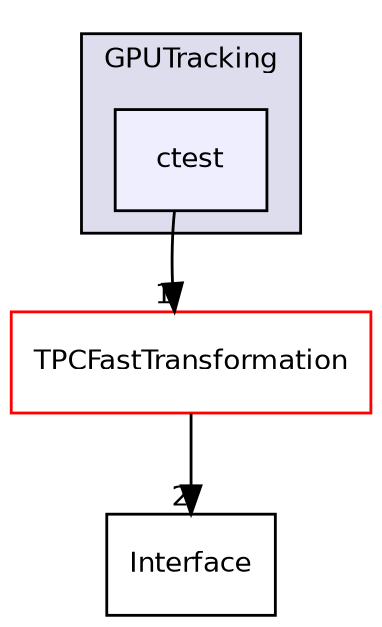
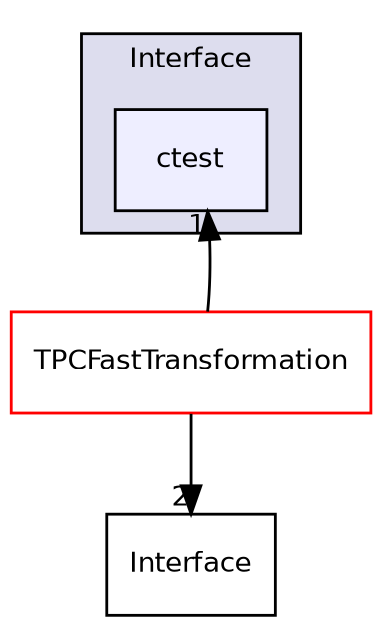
cluster "GPUTracking": label "GPUTracking" -> "Interface"
edge "ctest" -> "TPCFastTransformation": reversed
